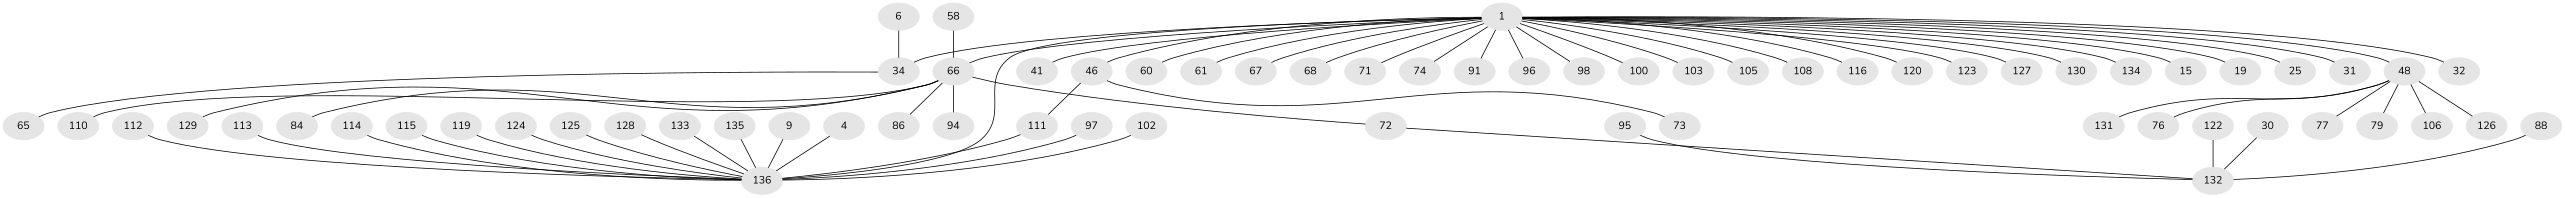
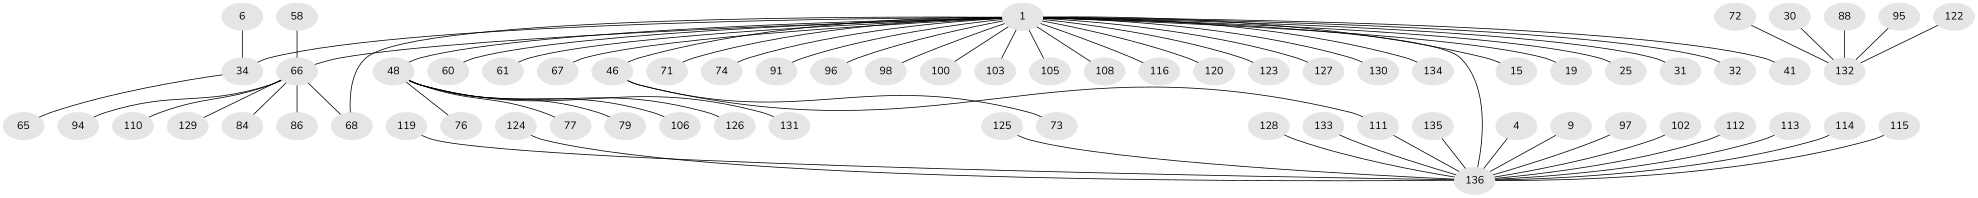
edge "66" -- "72": now "66" -- "68"
